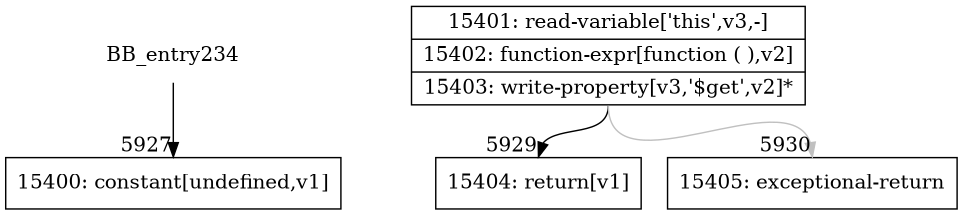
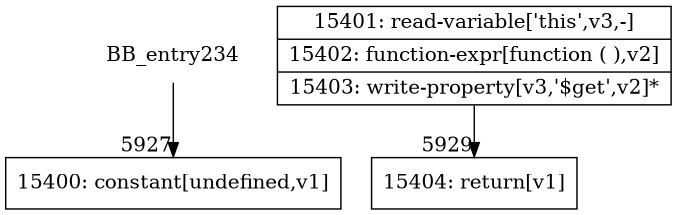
node "15405: exceptional-return": removed
